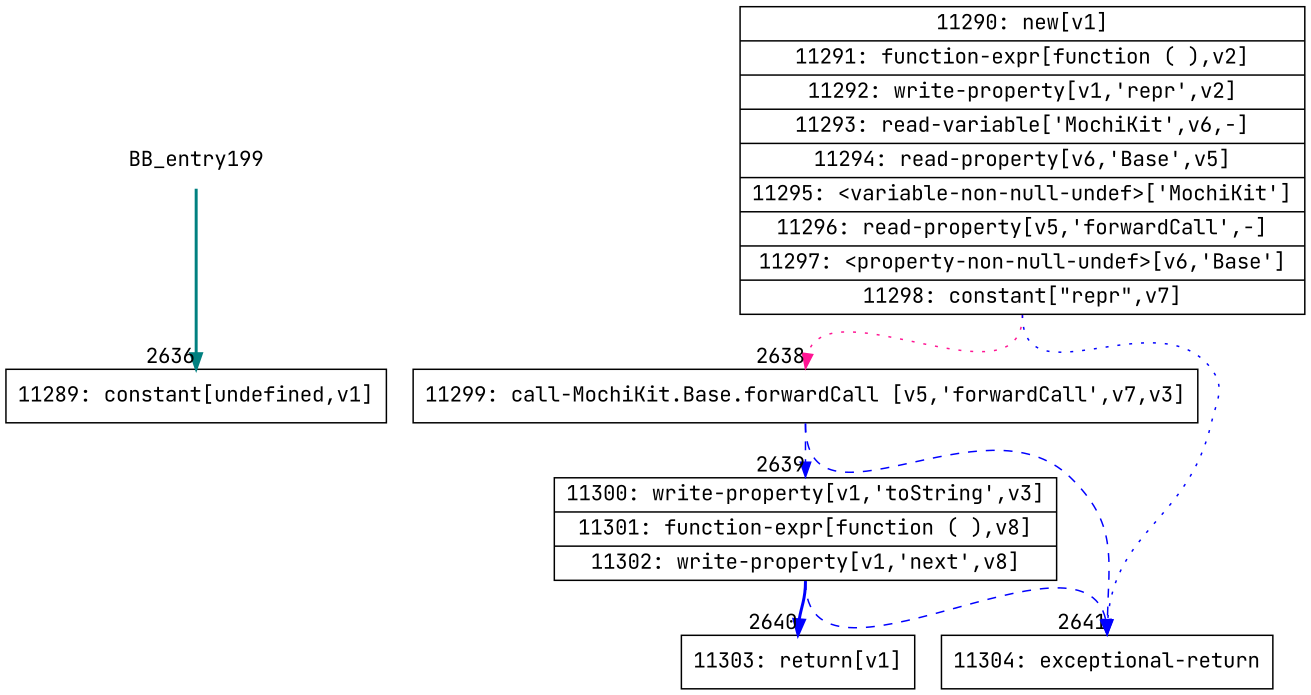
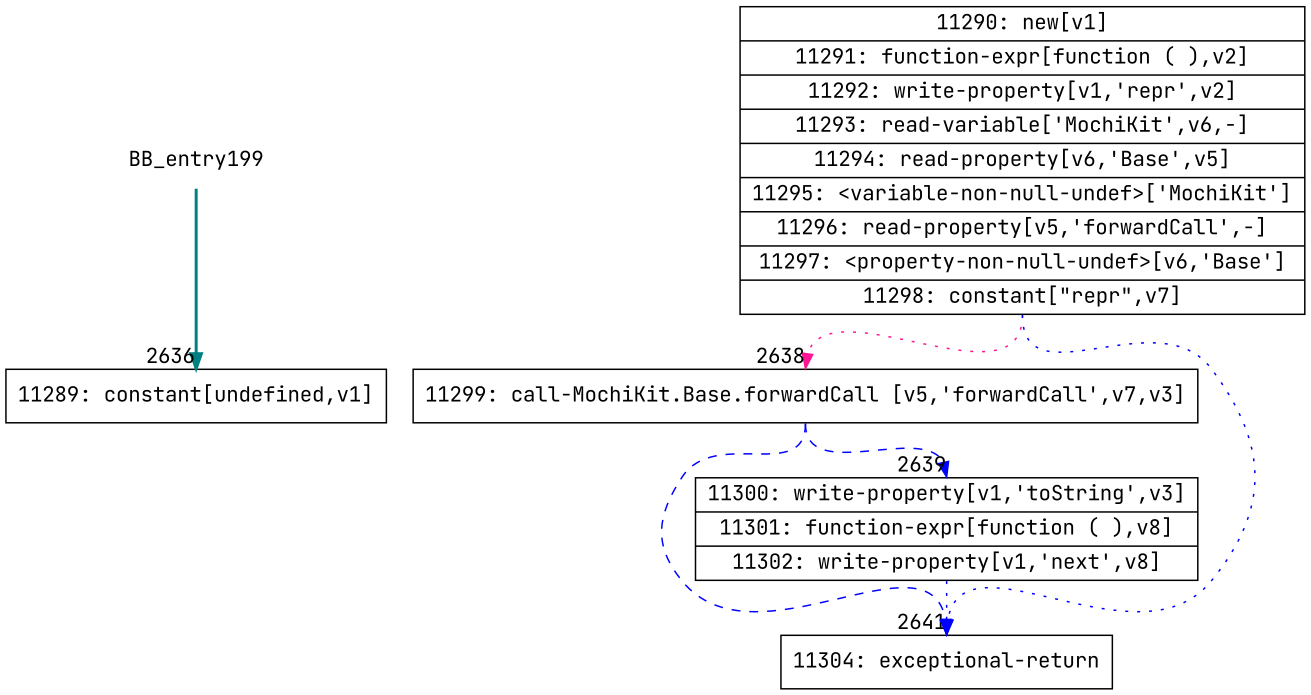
edge "11300: write-property[v1,'toString',v3]" -> "11304: exceptional-return": style dashed -> dotted
node "11303: return[v1]": removed
